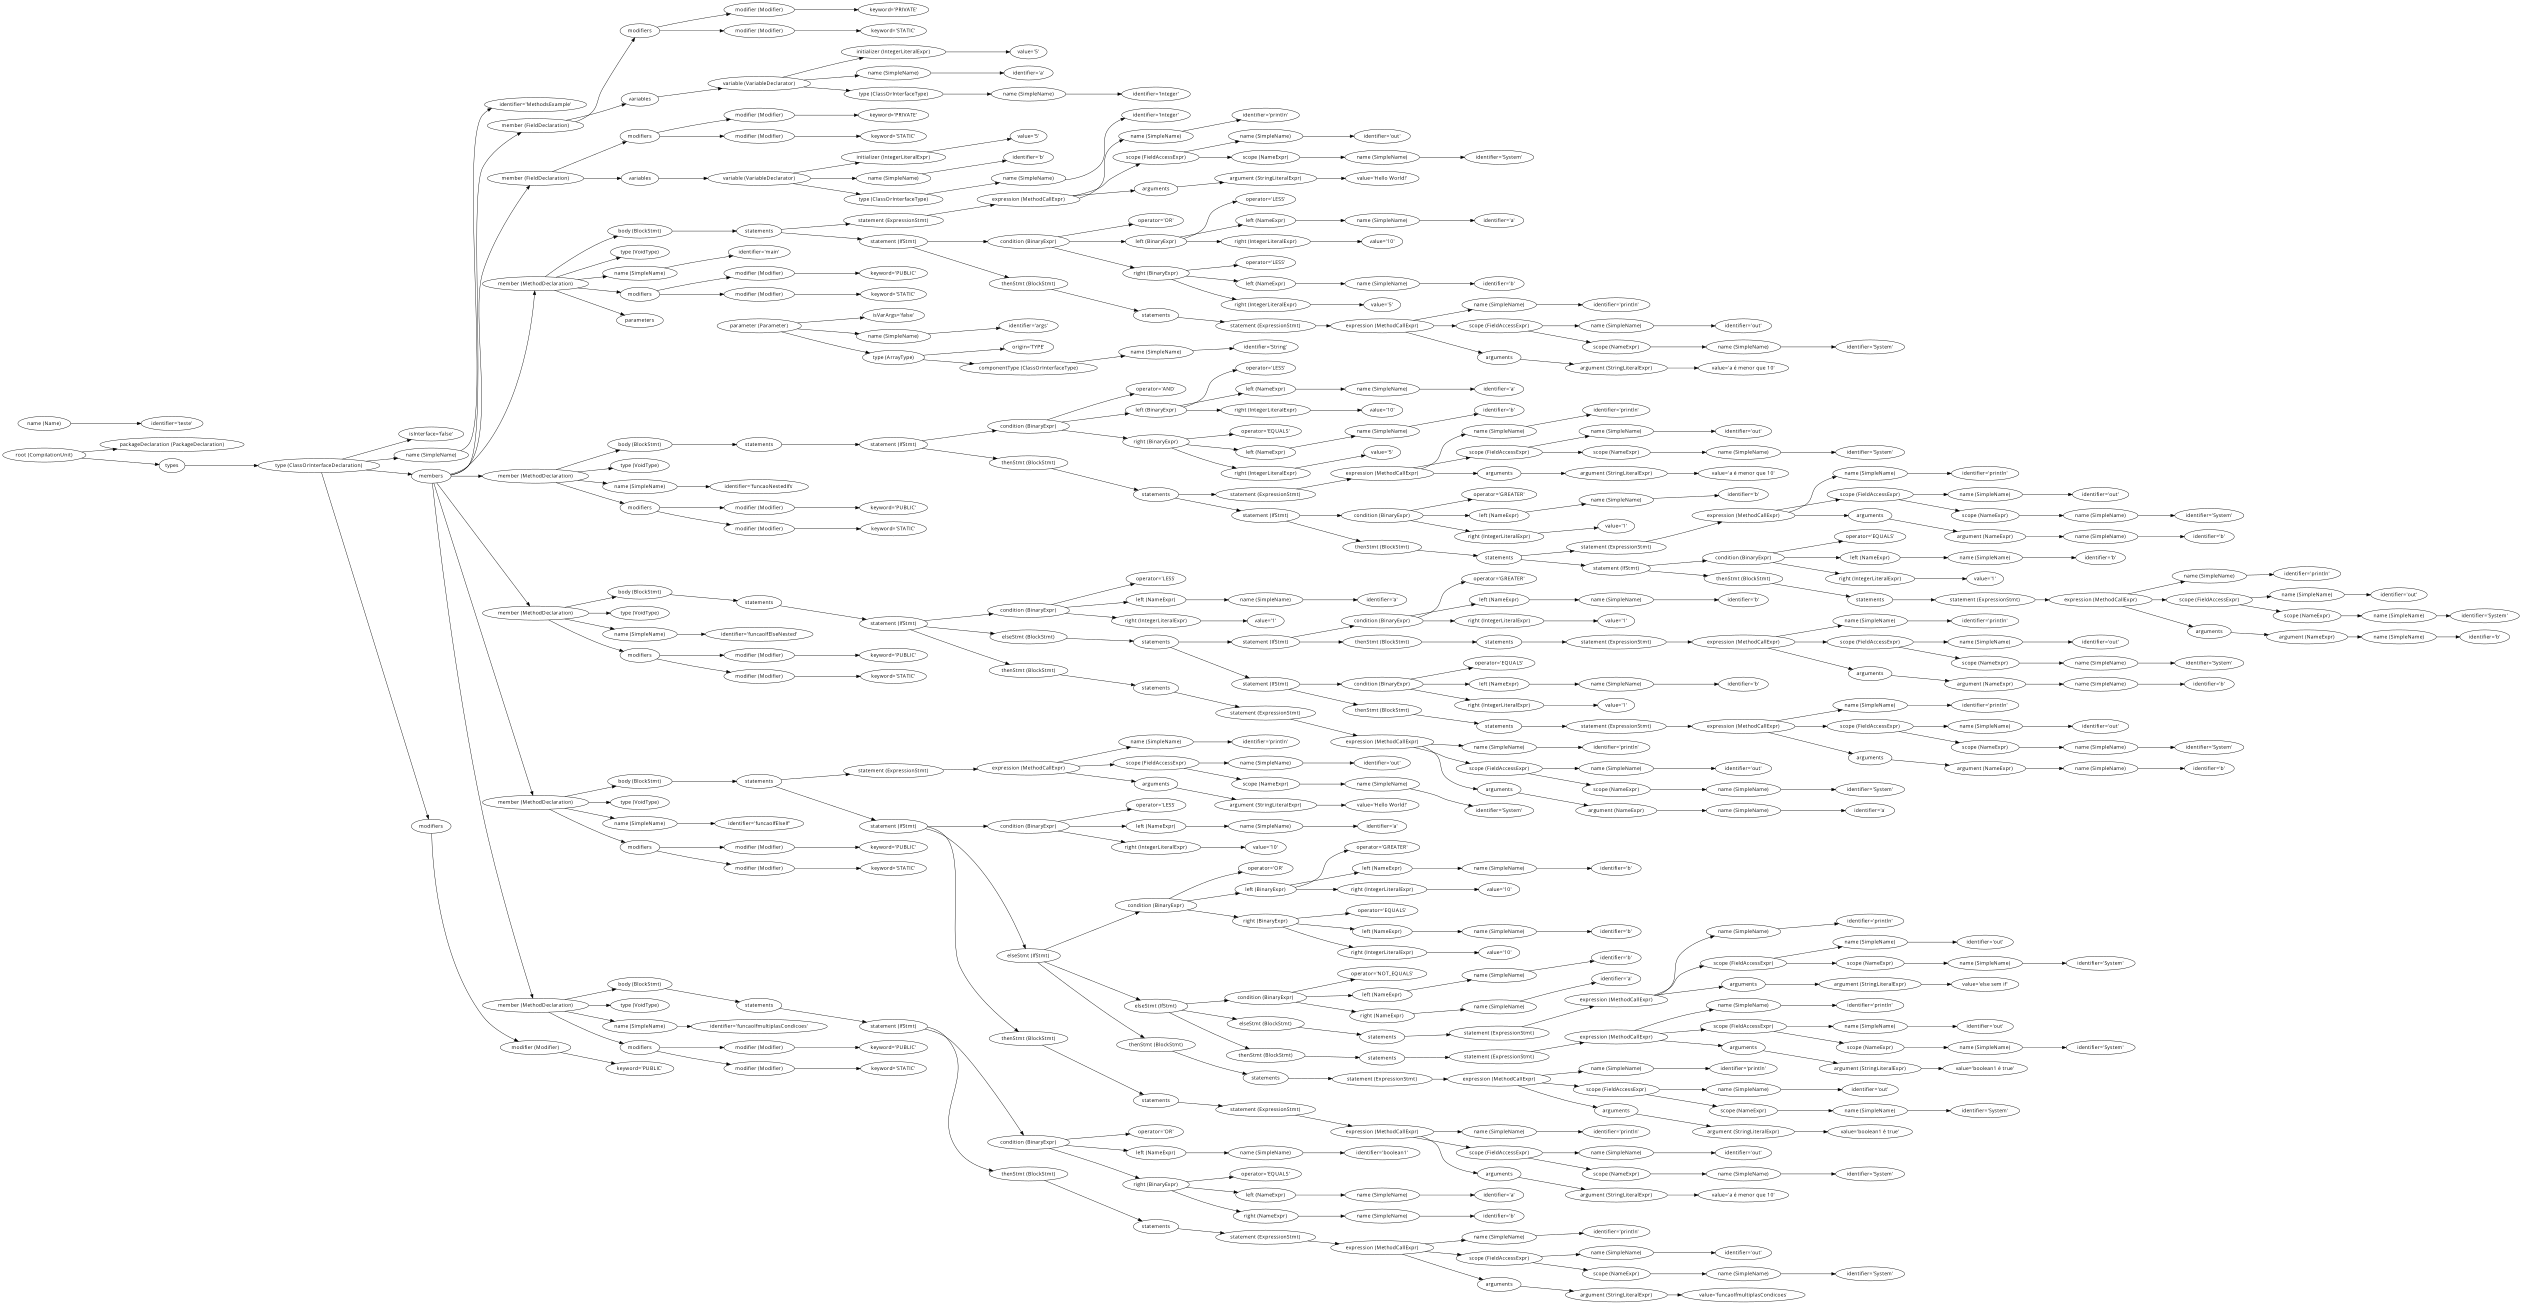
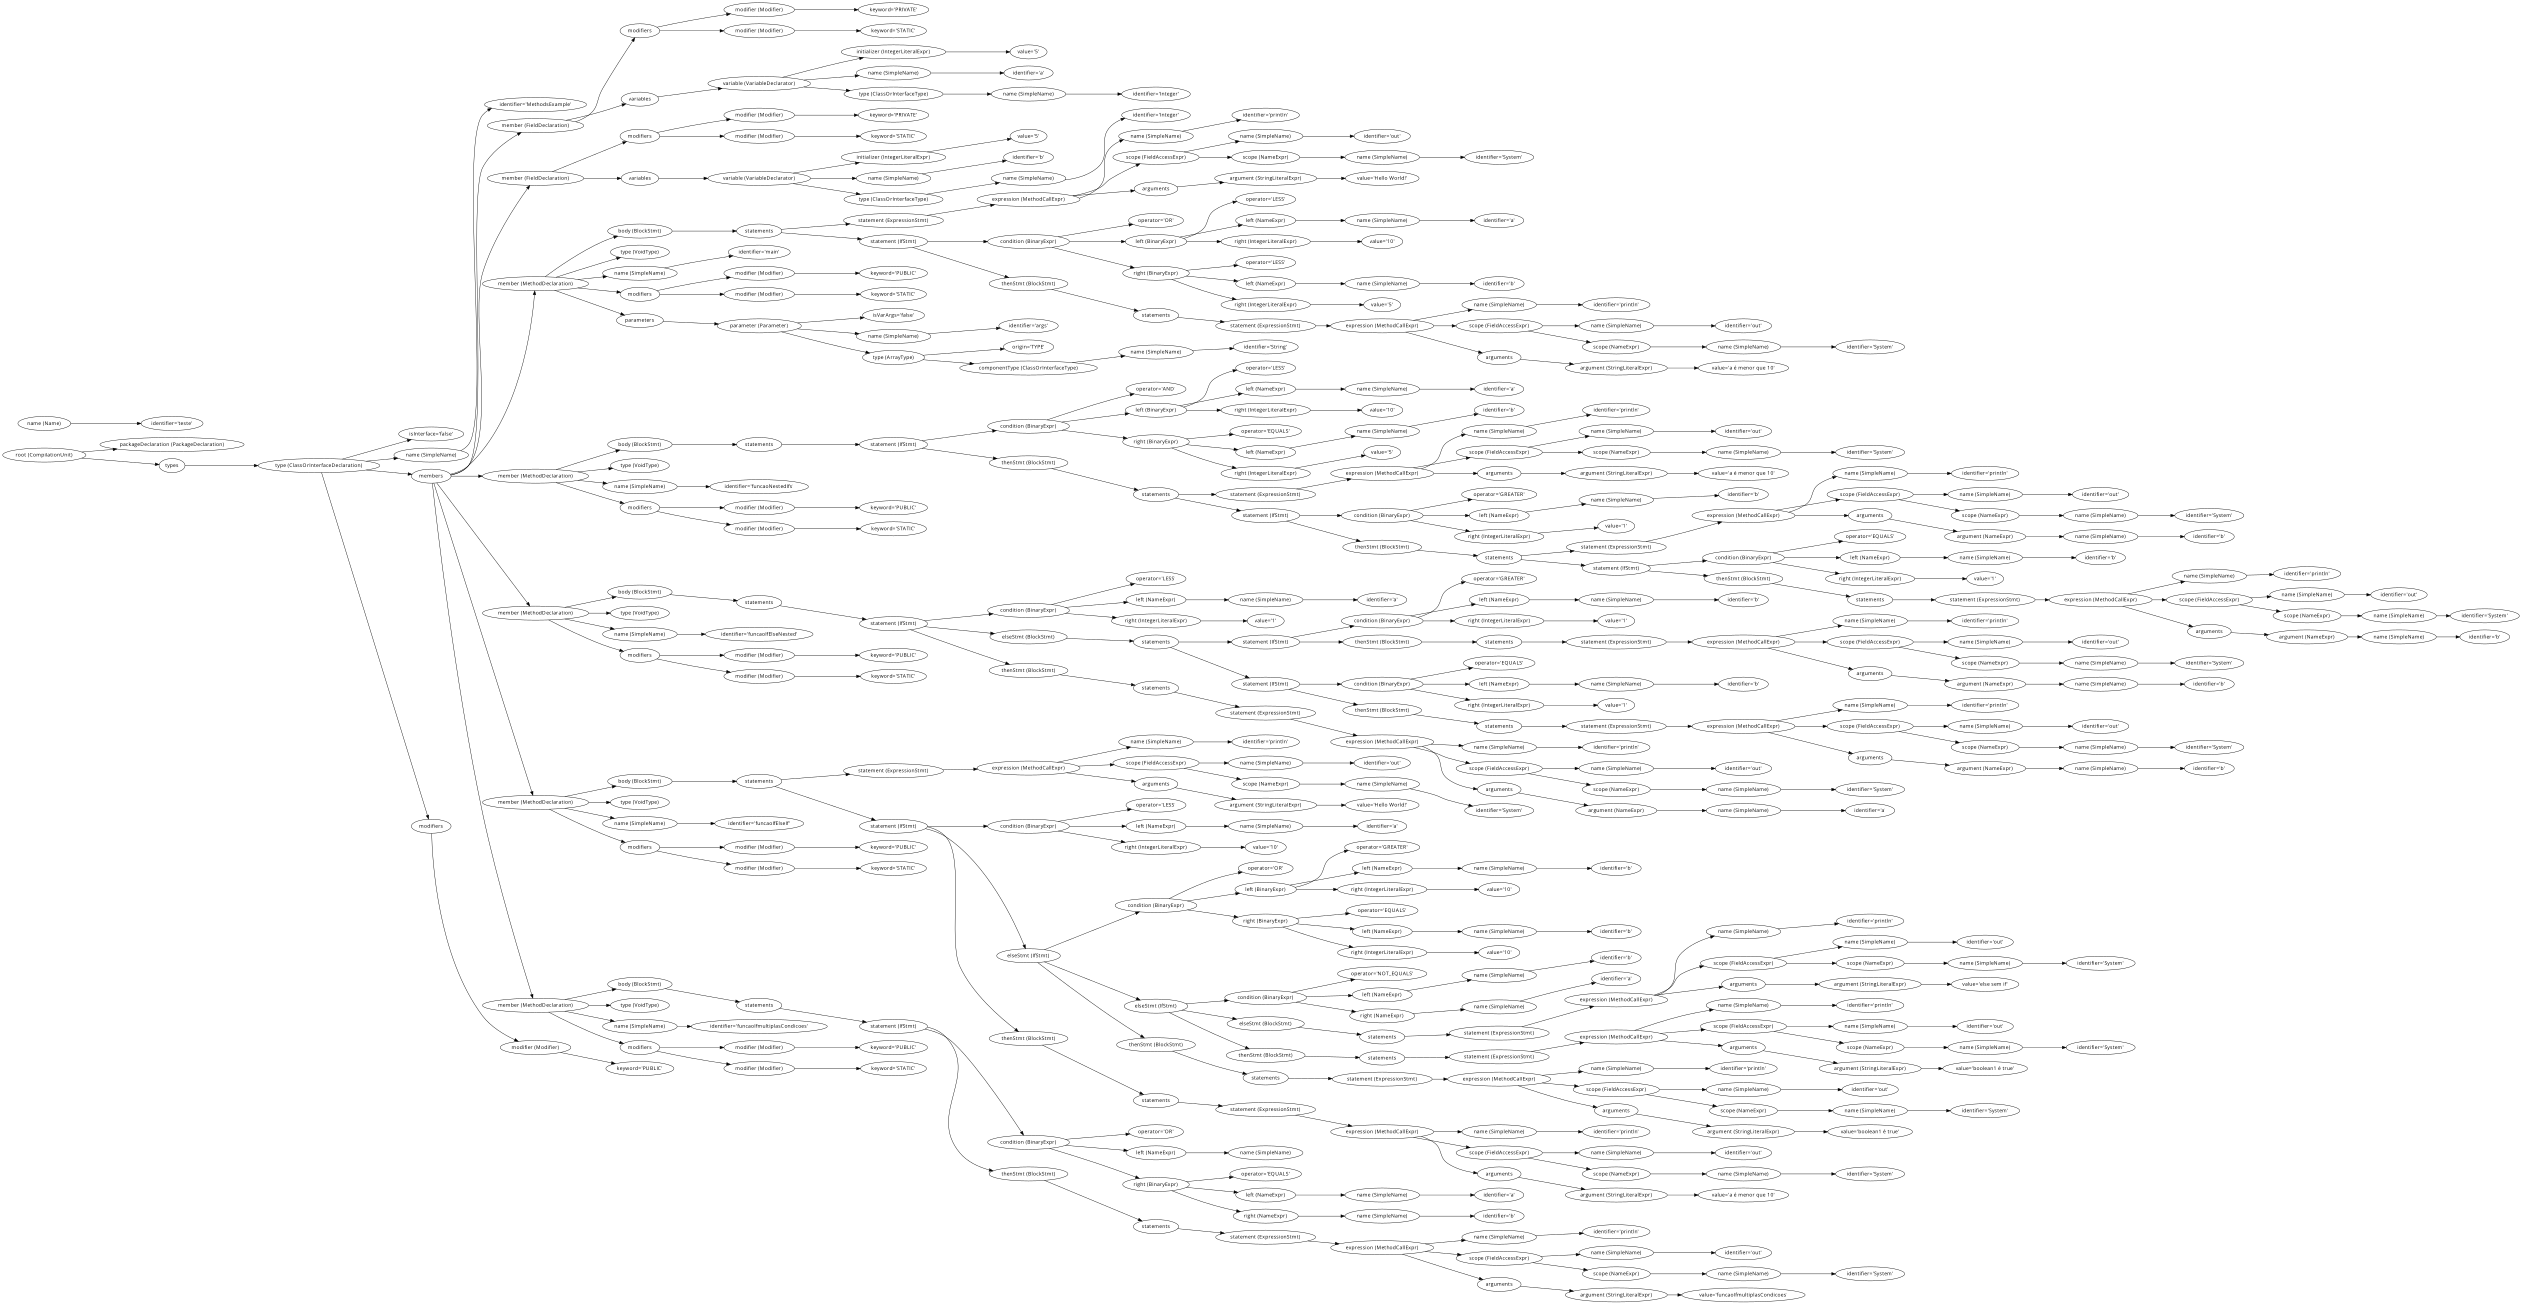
edge "parameters" -> "parameter (Parameter)": added
node "identifier='boolean1'": removed
